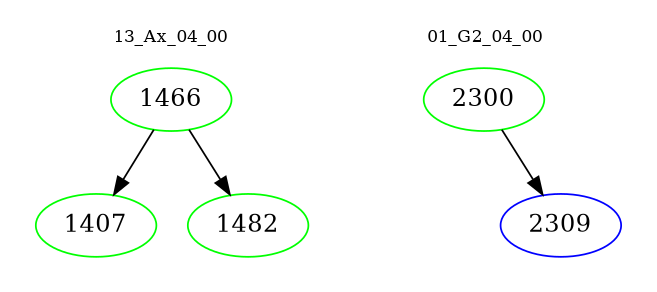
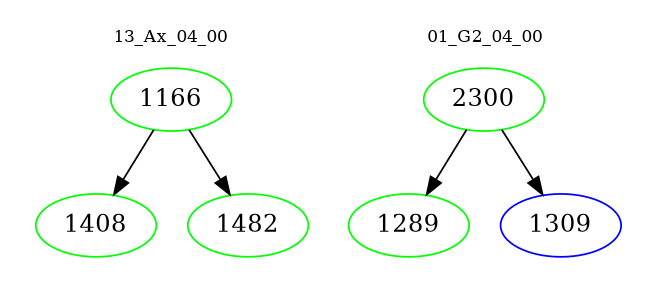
node "1466": label "1466" -> "1166"
node "1407": label "1407" -> "1408"
node "1289": added
node "2309": label "2309" -> "1309"
